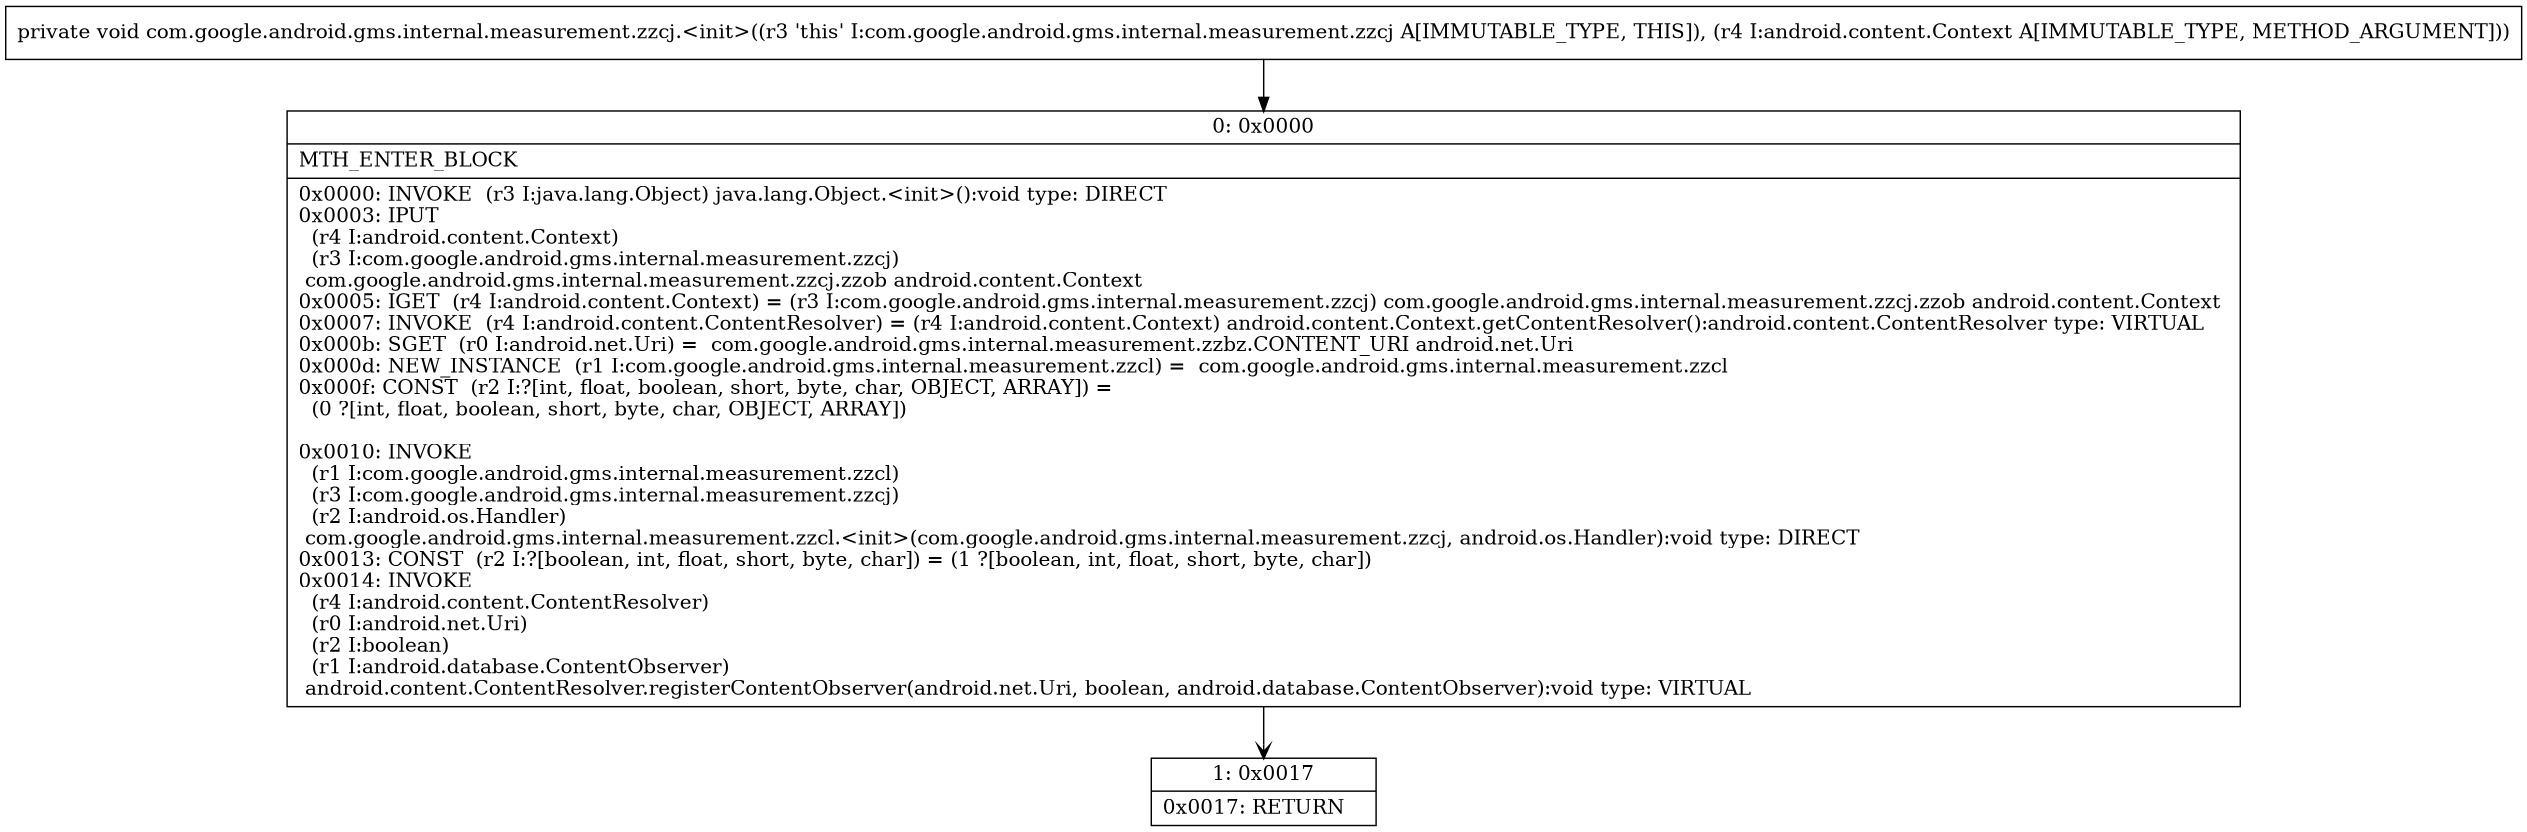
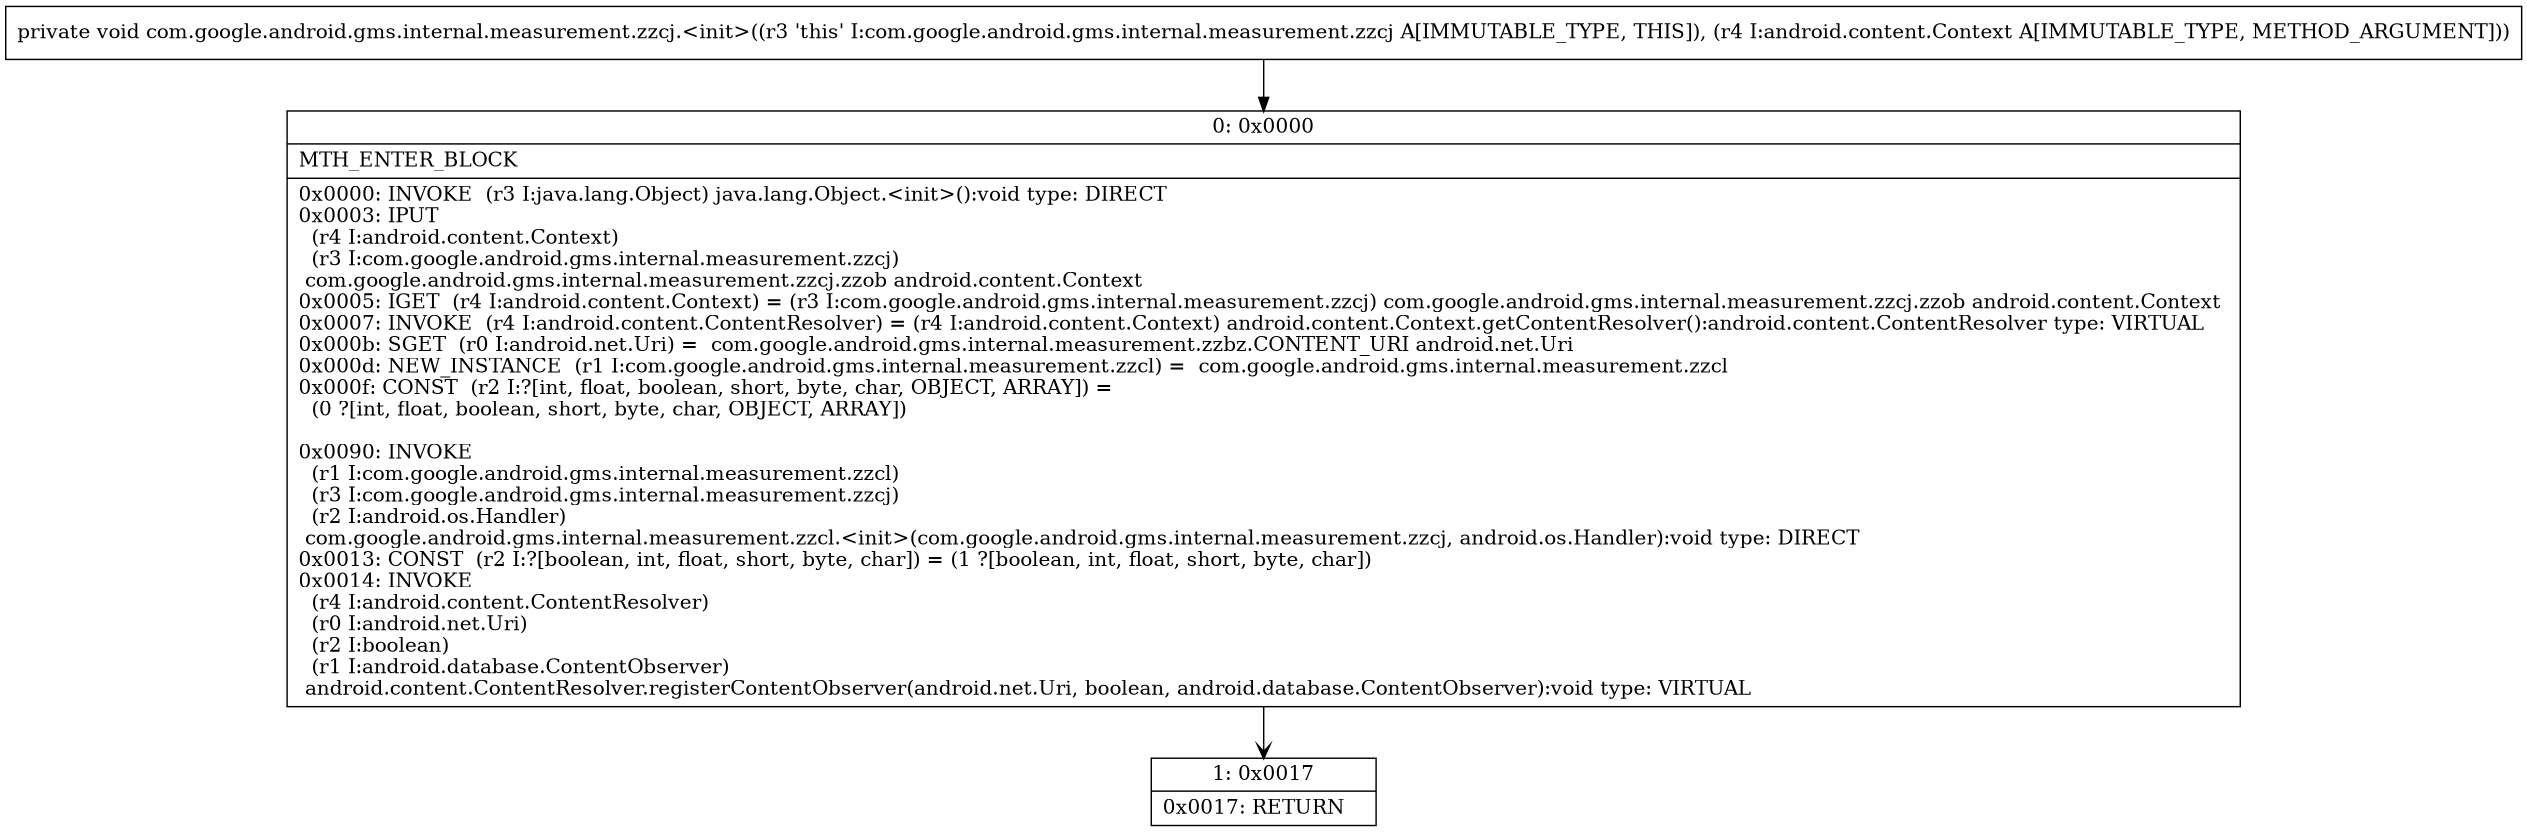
node "0: 0x0000": text "0x0010: INVOKE" -> "0x0090: INVOKE"
